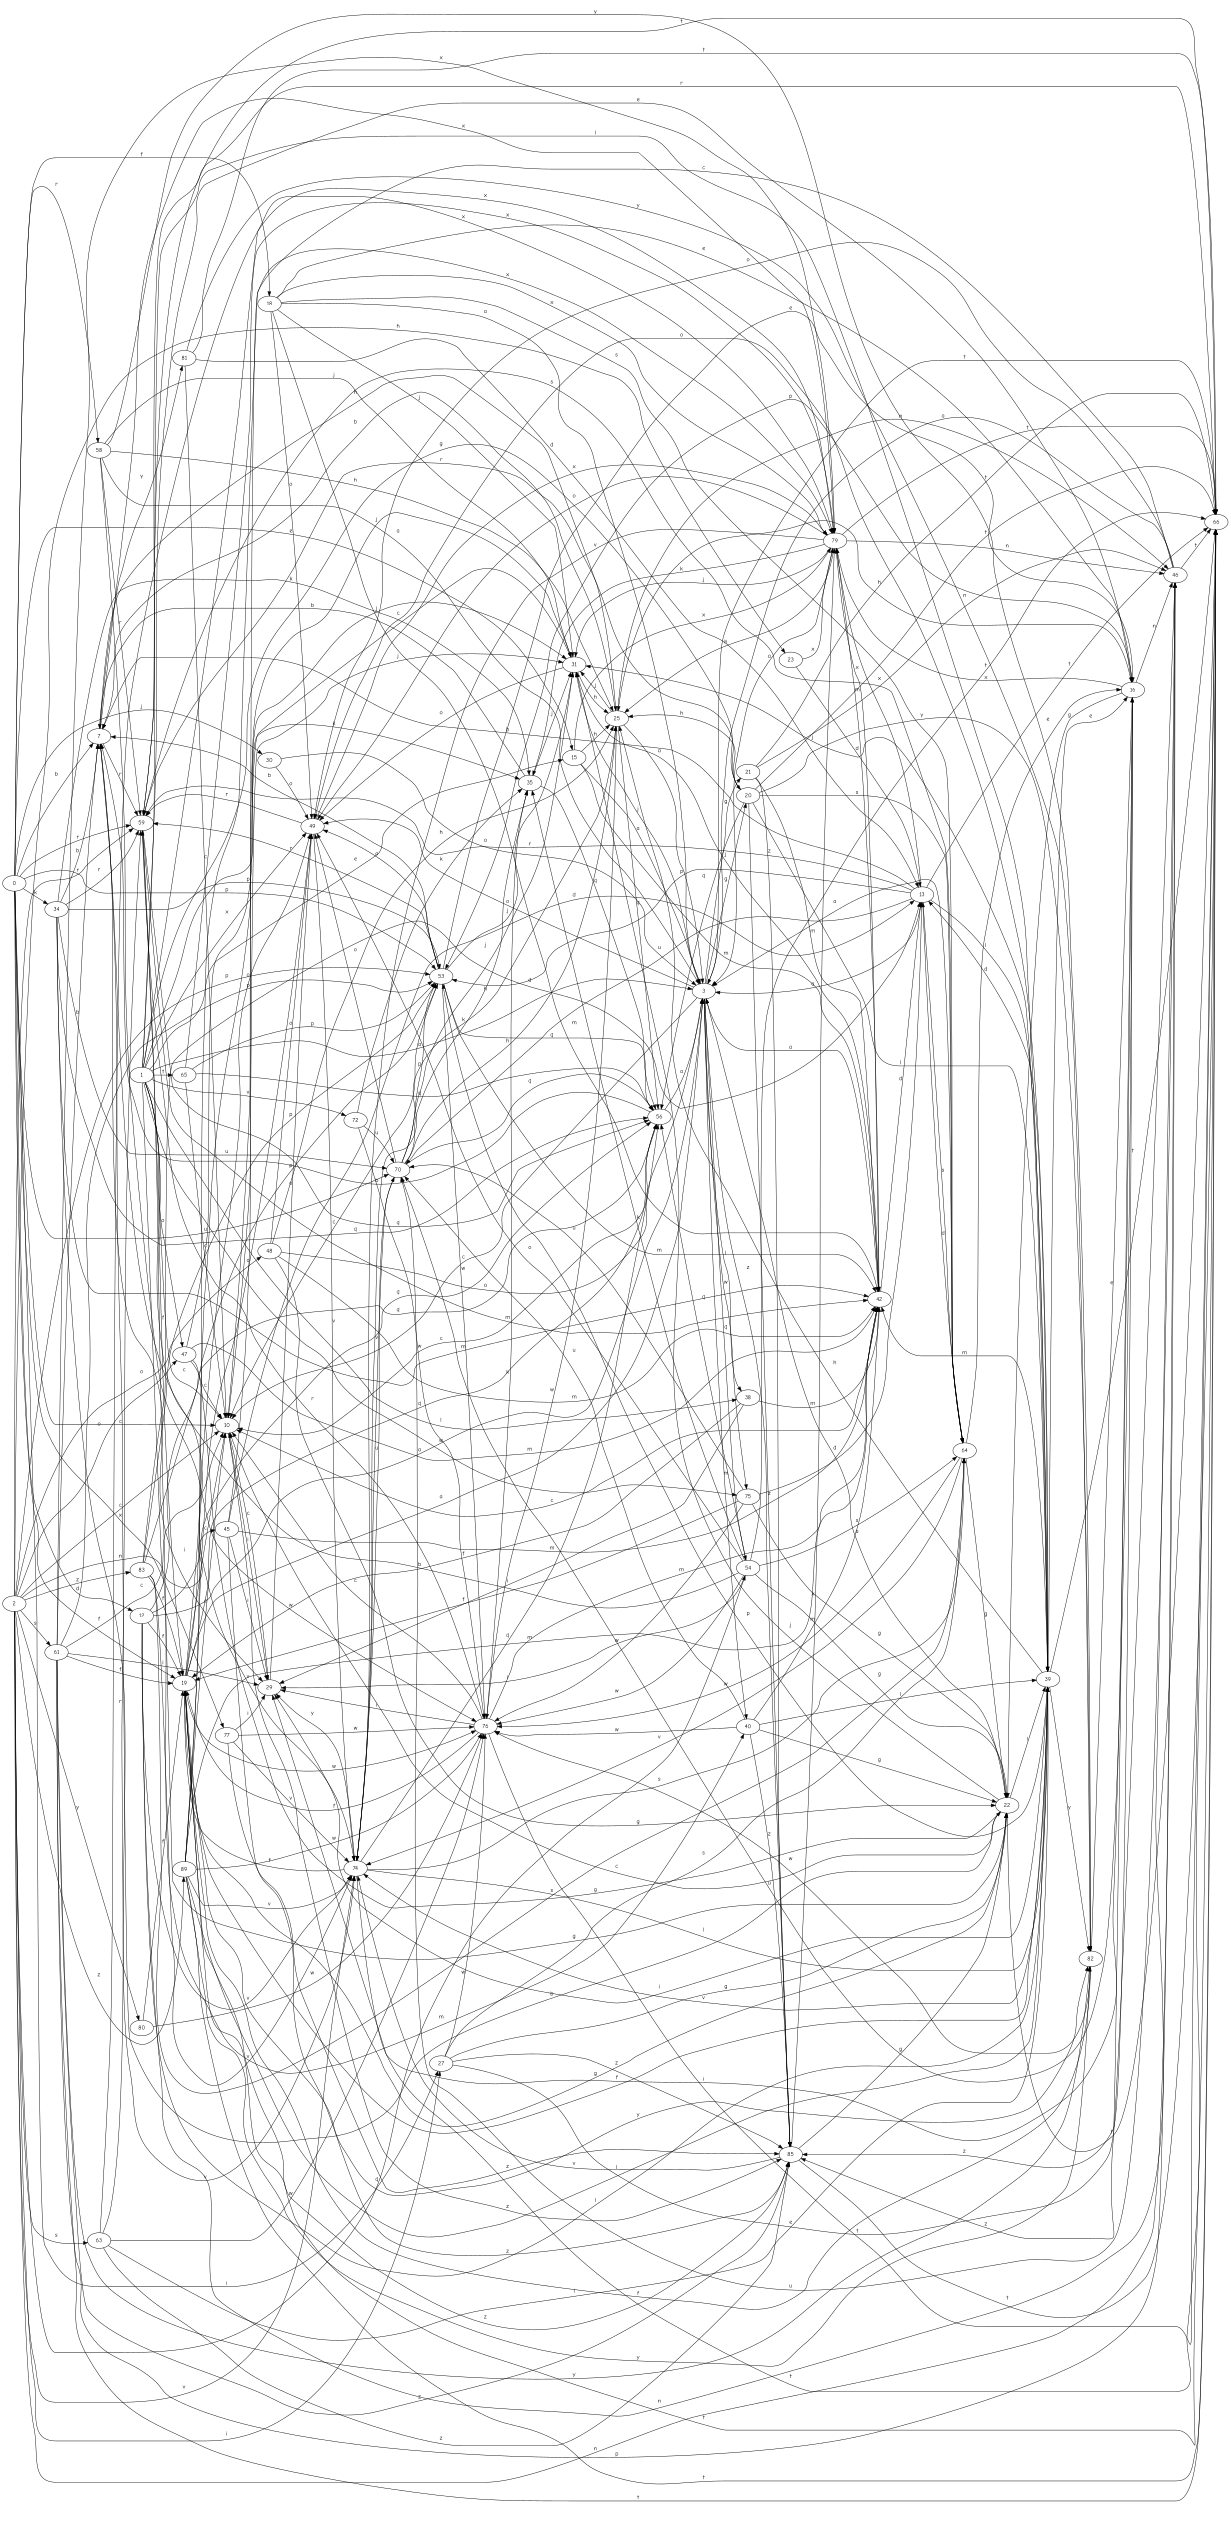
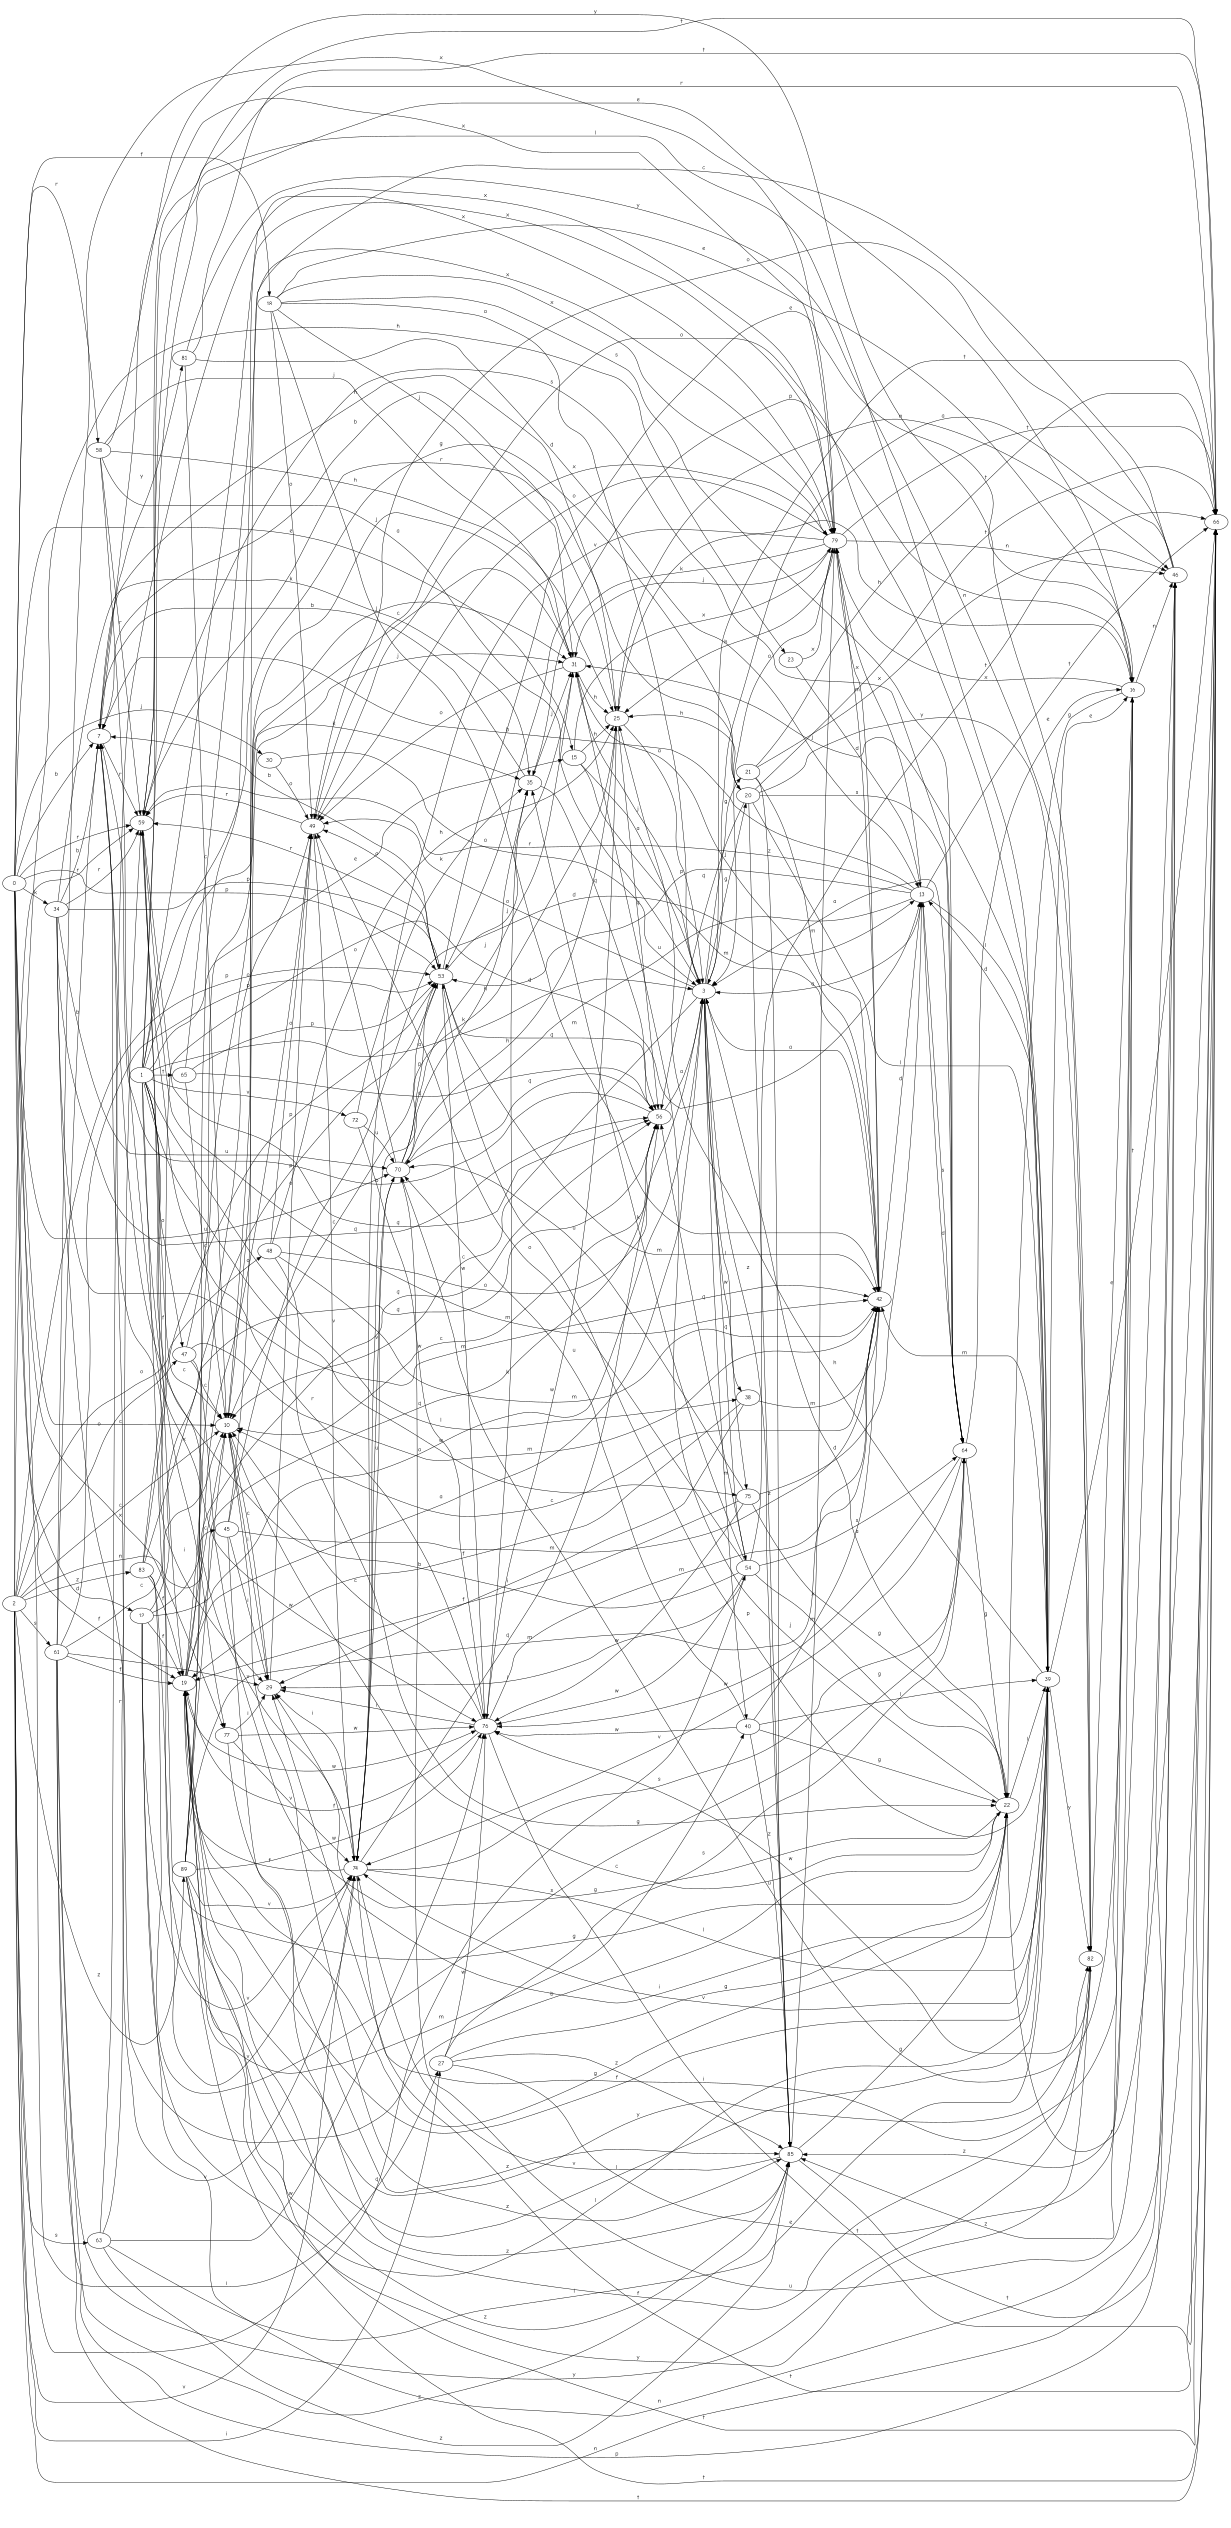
edge "46" -> "66": removed, label "t"
edge "25" -> "31": removed, label "j"
edge "1" -> "49": now "1" -> "77"
edge "74" -> "29": label "y" -> "i"
node "80": removed
